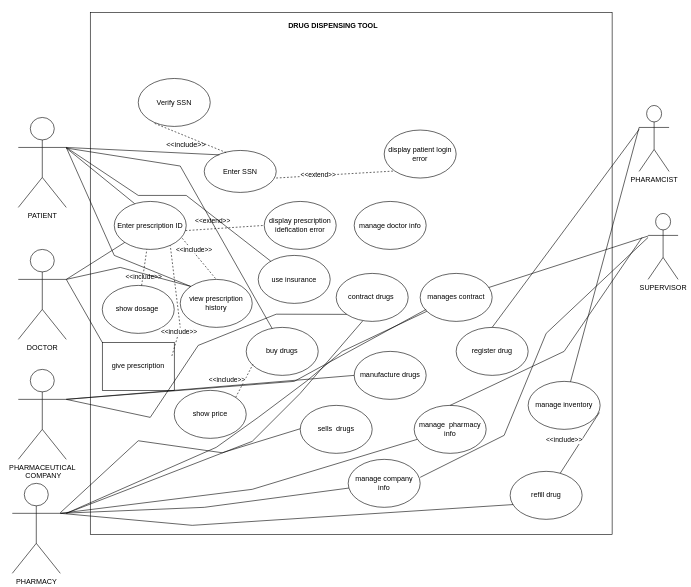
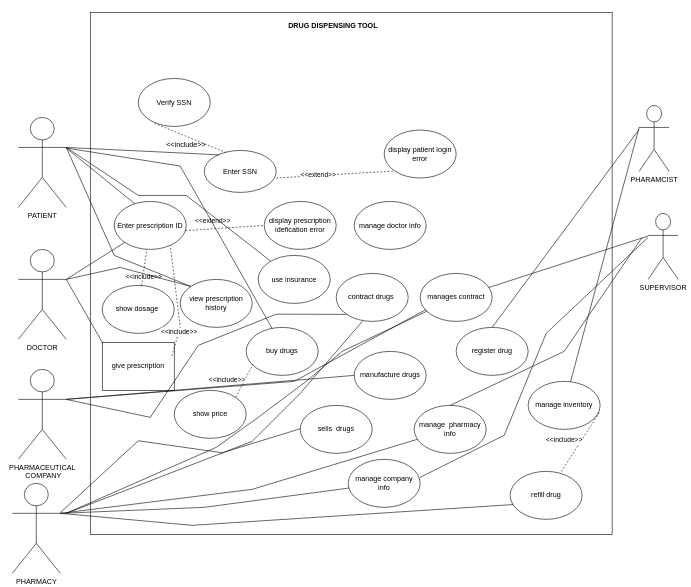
edge "Enter prescription ID" -- "view prescription history": removed, label "<<include>>"
edge "manage inventory" -- "refill drug": style solid -> dashed
